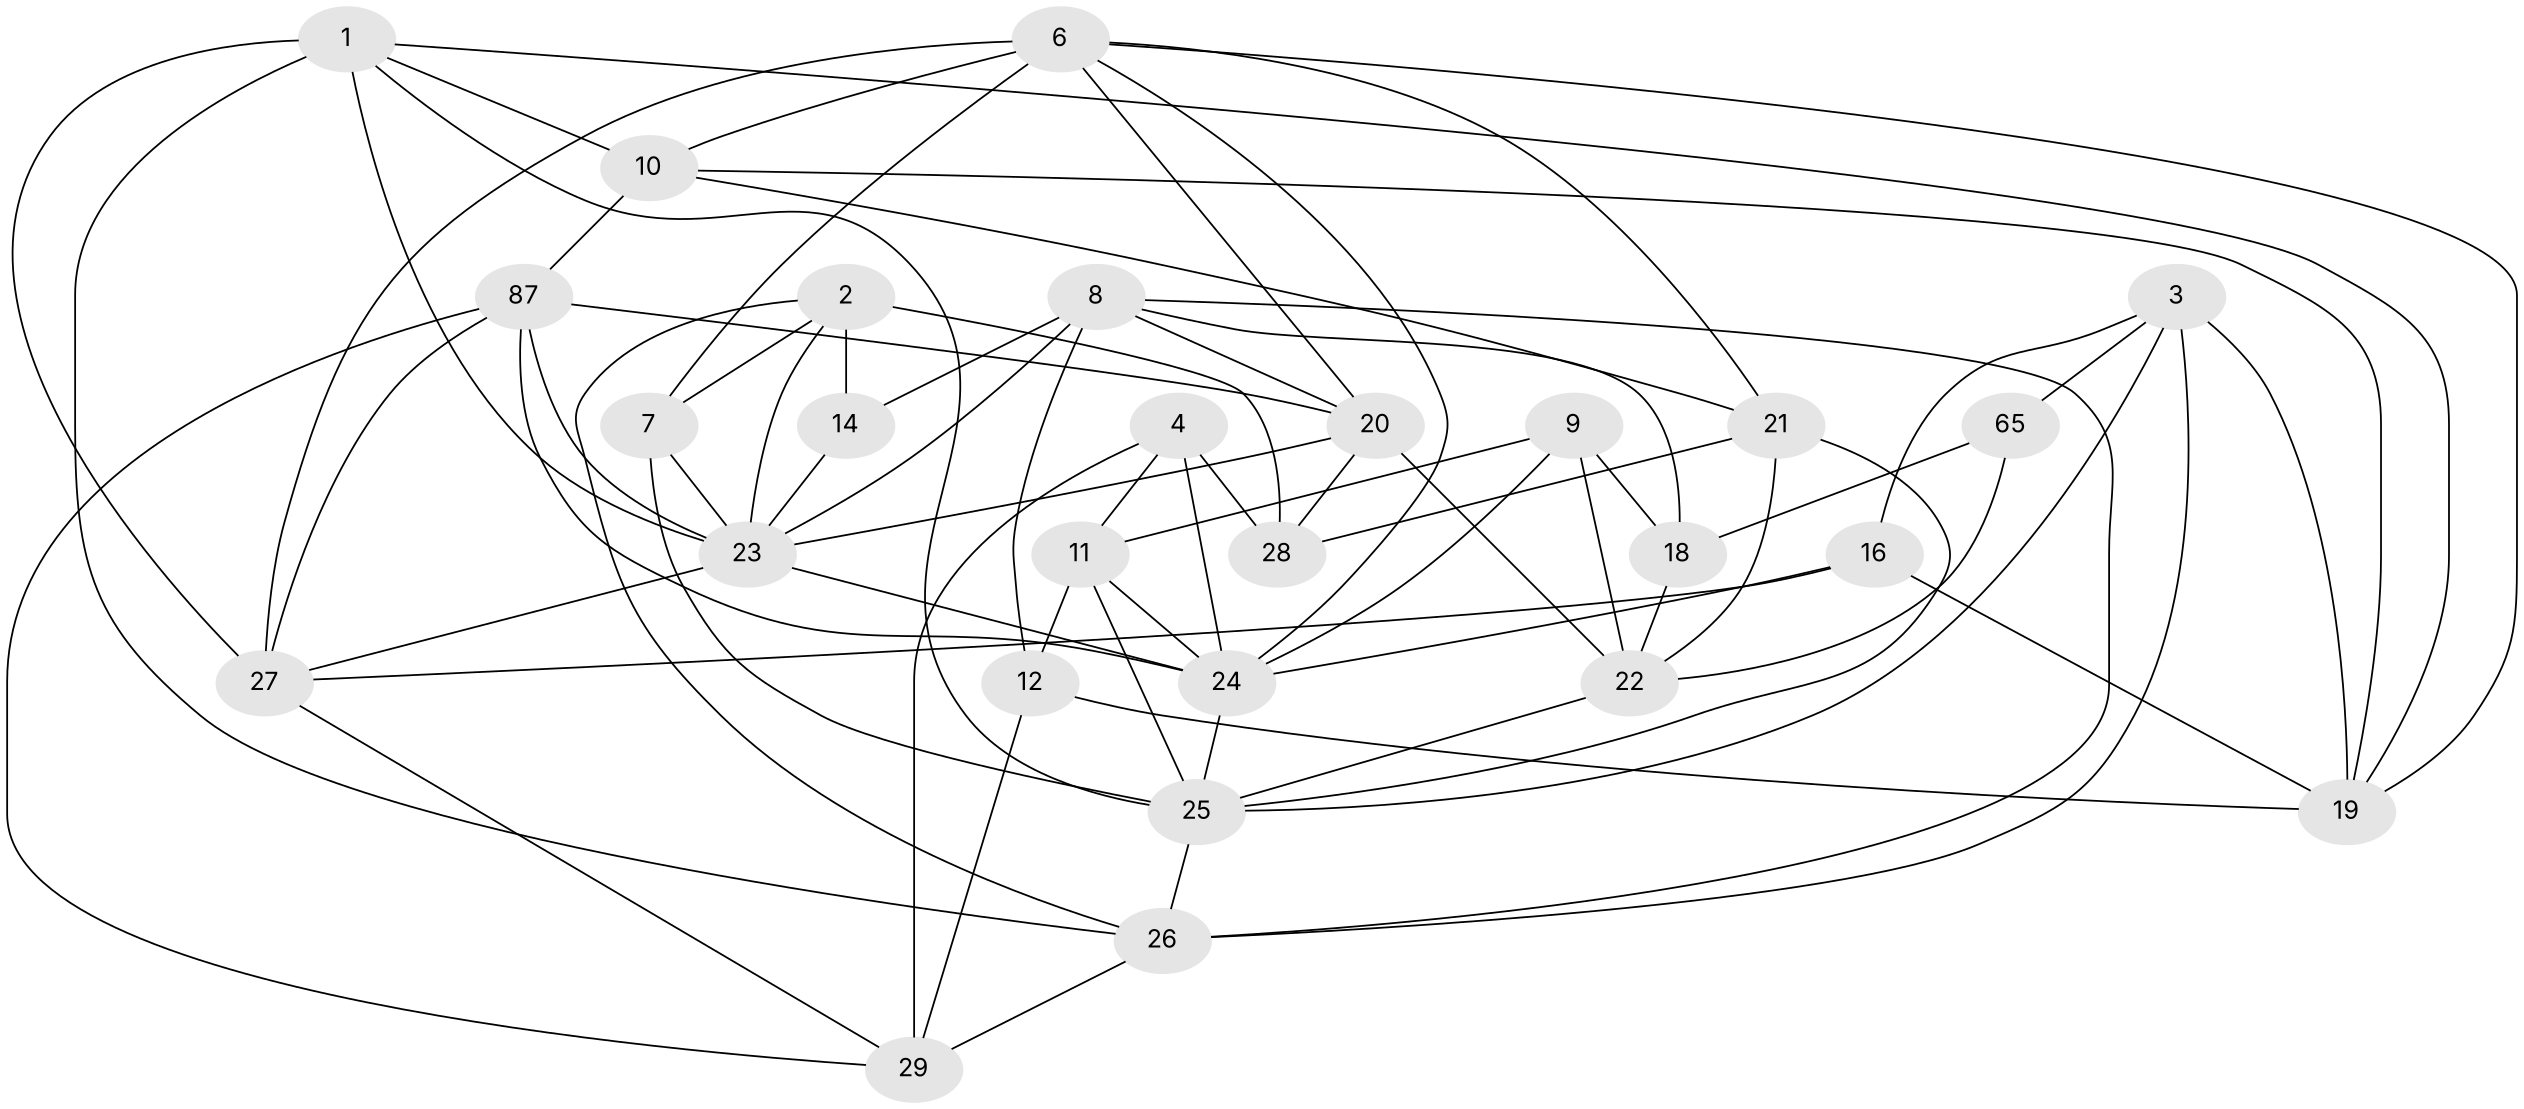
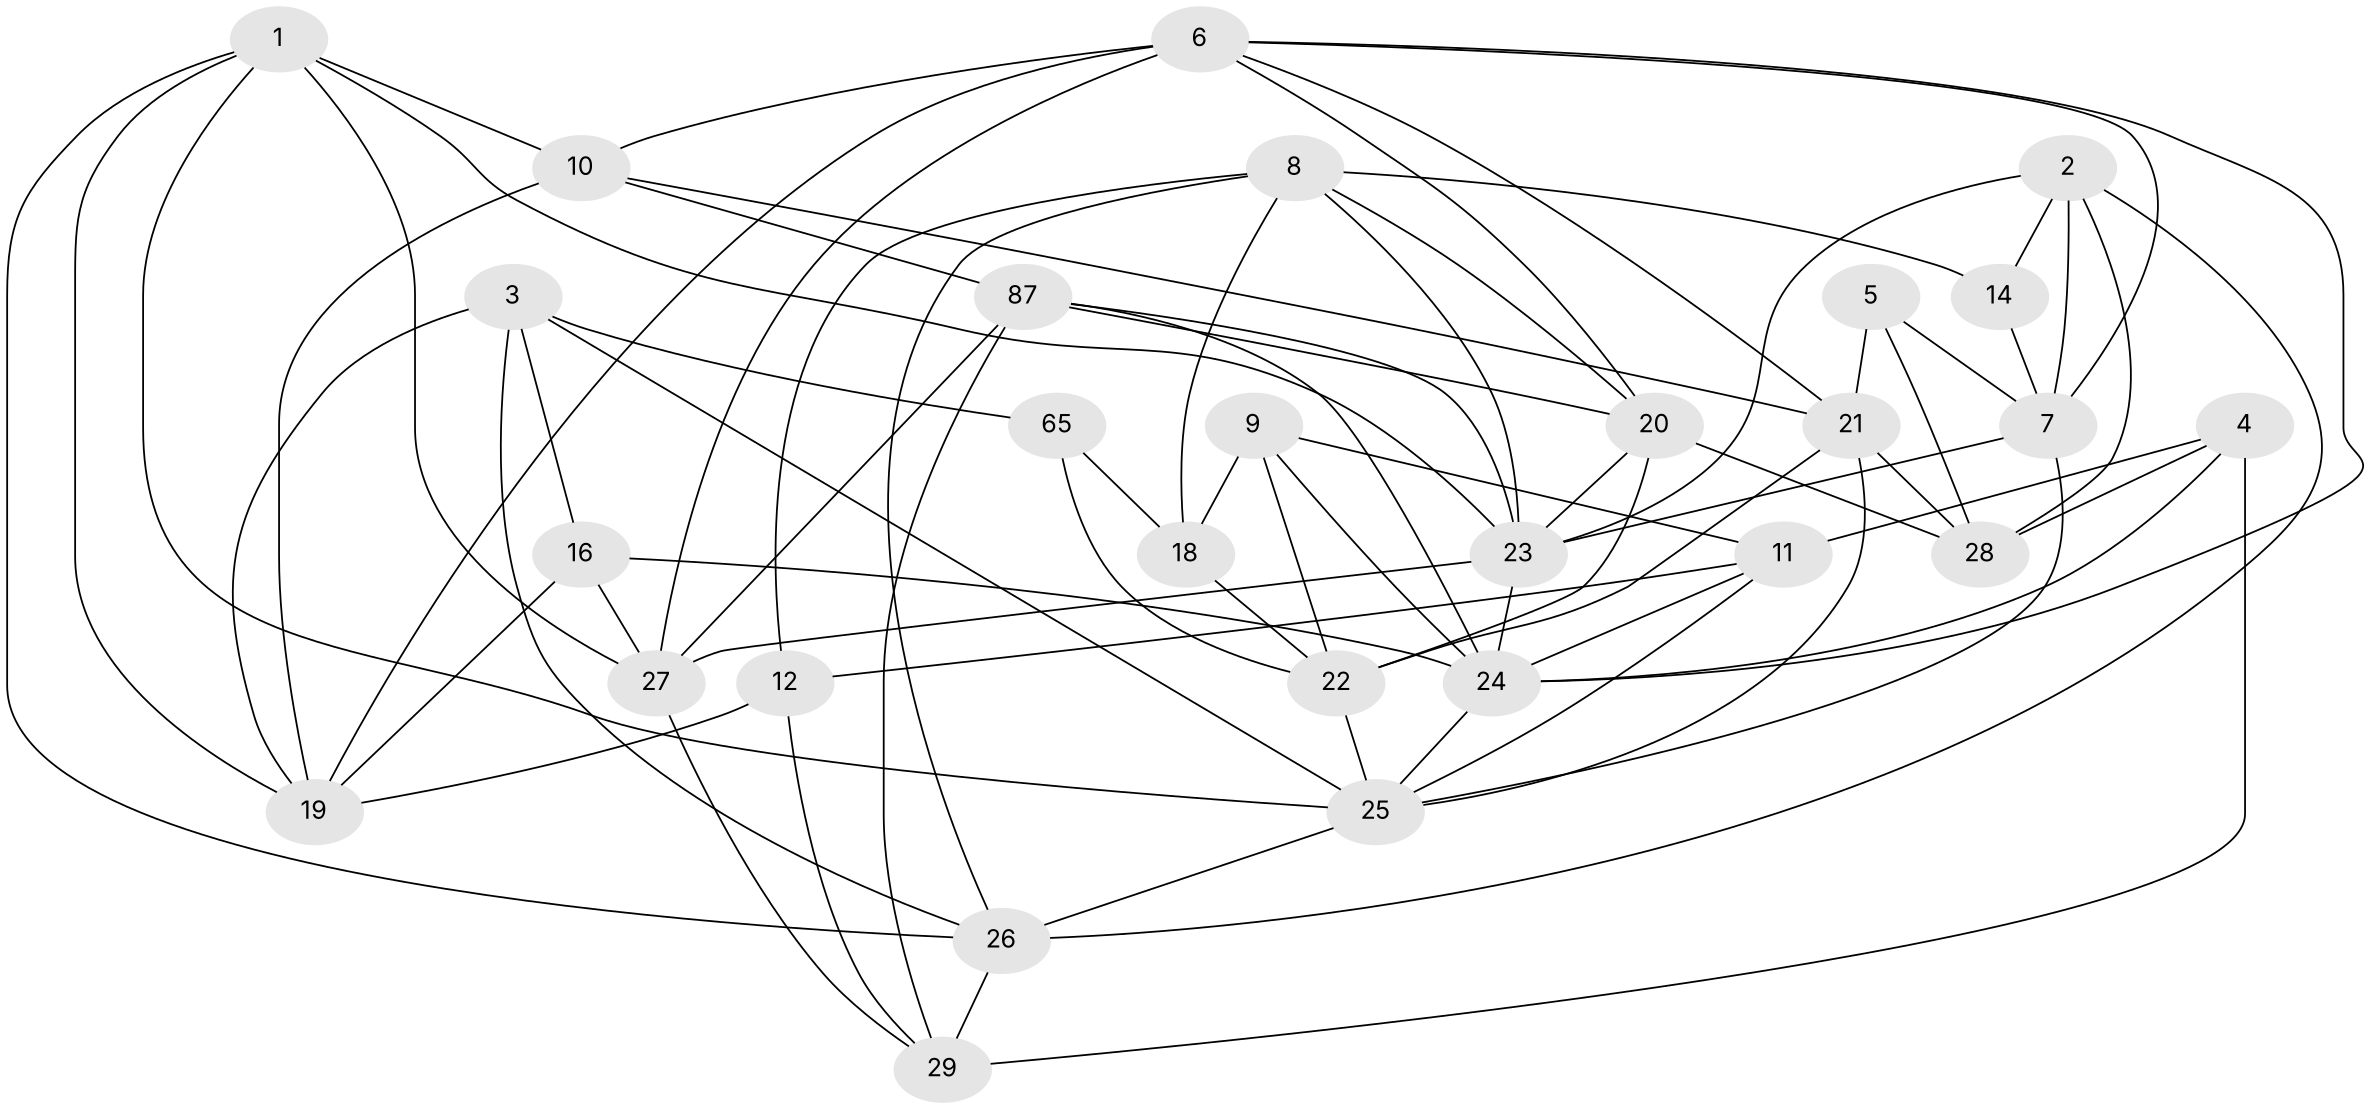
node "5": added
edge "14" -- "23": now "14" -- "7"
